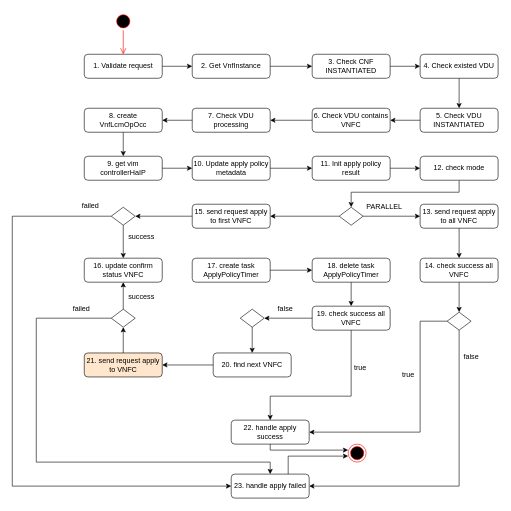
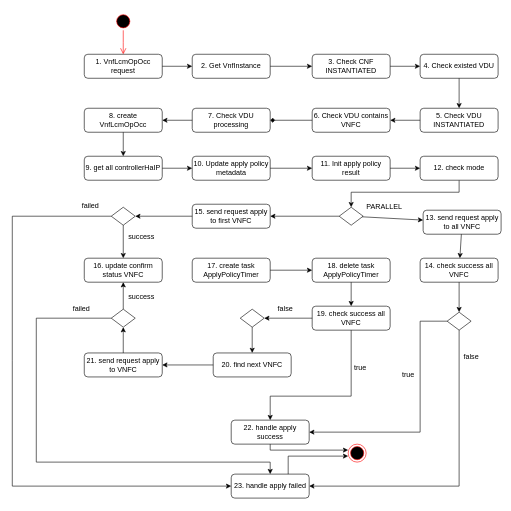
node "1. Validate request": label "1. Validate request" -> "1. VnfLcmOpOcc request"
edge "6. Check VDU contains VNFC" -> "7. Check VDU processing": arrowhead classic -> diamond
node "9. get vim controllerHaIP": label "9. get vim controllerHaIP" -> "9. get all controllerHaIP"
node "13. send request apply to all VNFC": moved (459, 216) -> (462, 222)
node "21. send request apply to VNFC": fillcolor #ffe6cc -> #ffffff
